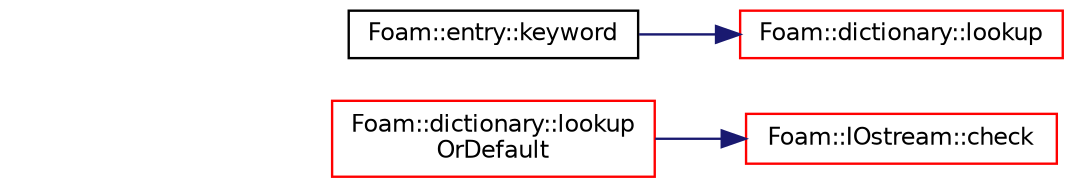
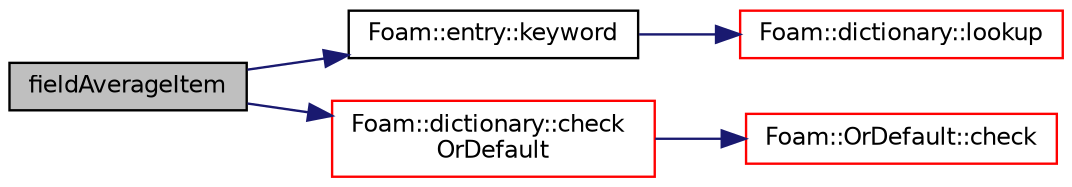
node "fieldAverageItem": added
node "Foam::dictionary::lookup OrDefault": label "Foam::dictionary::lookup OrDefault" -> "Foam::dictionary::check OrDefault"
node "Foam::IOstream::check": label "Foam::IOstream::check" -> "Foam::OrDefault::check"
